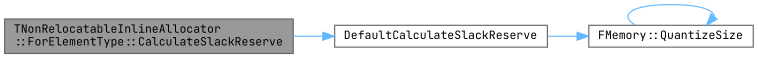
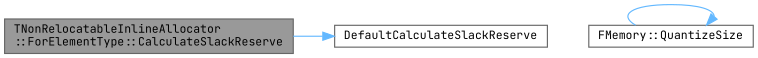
edge "DefaultCalculateSlackReserve" -> "FMemory::QuantizeSize": removed
